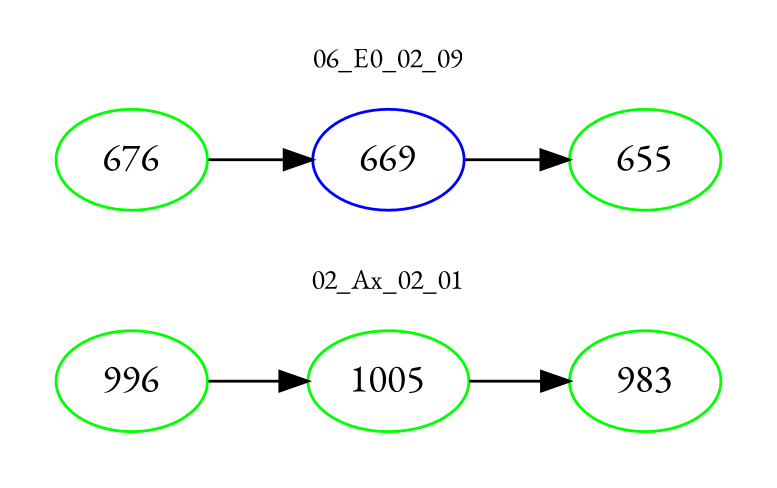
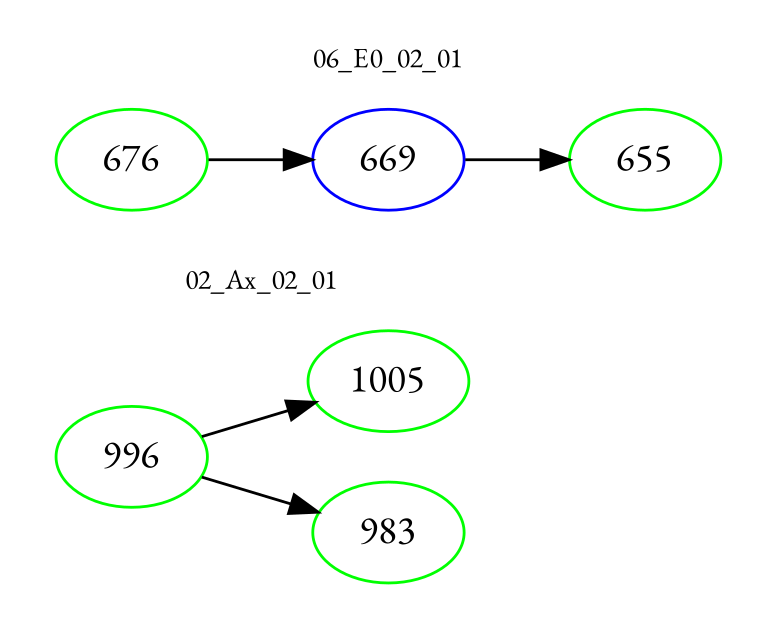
cluster "06_E0_02_09": label "06_E0_02_09" -> "06_E0_02_01"
edge "1005" -> "983": now "996" -> "983"
